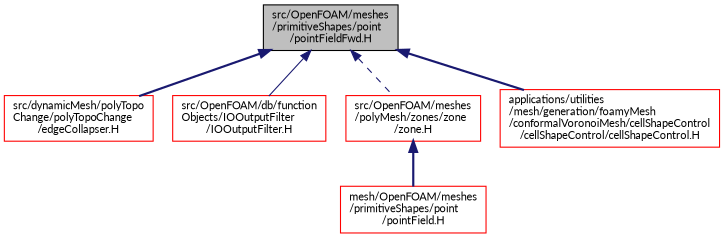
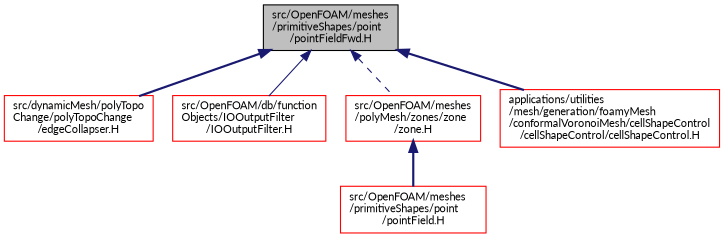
node "mesh/OpenFOAM/meshes /primitiveShapes/point /pointField.H": label "mesh/OpenFOAM/meshes /primitiveShapes/point /pointField.H" -> "src/OpenFOAM/meshes /primitiveShapes/point /pointField.H"
